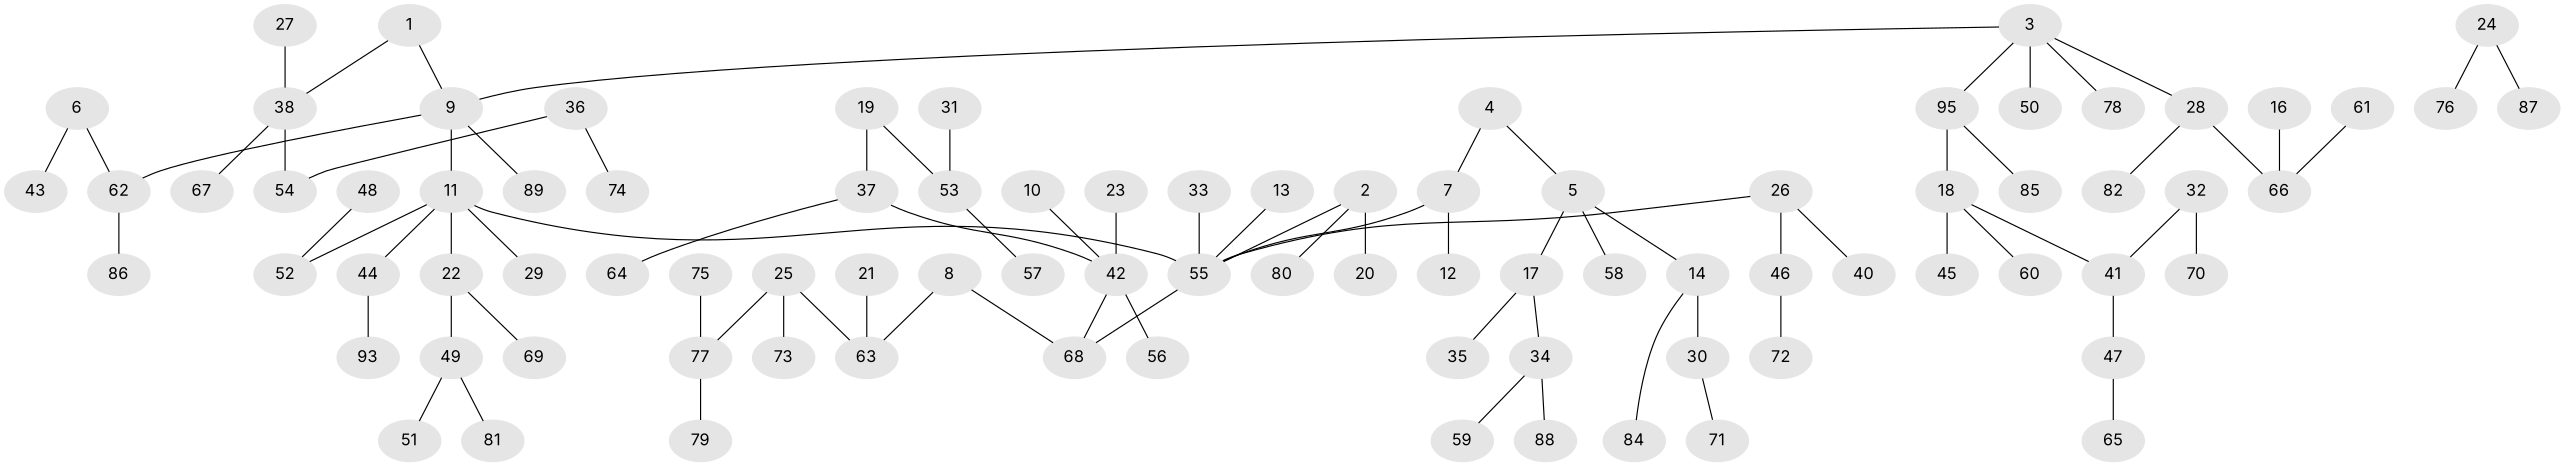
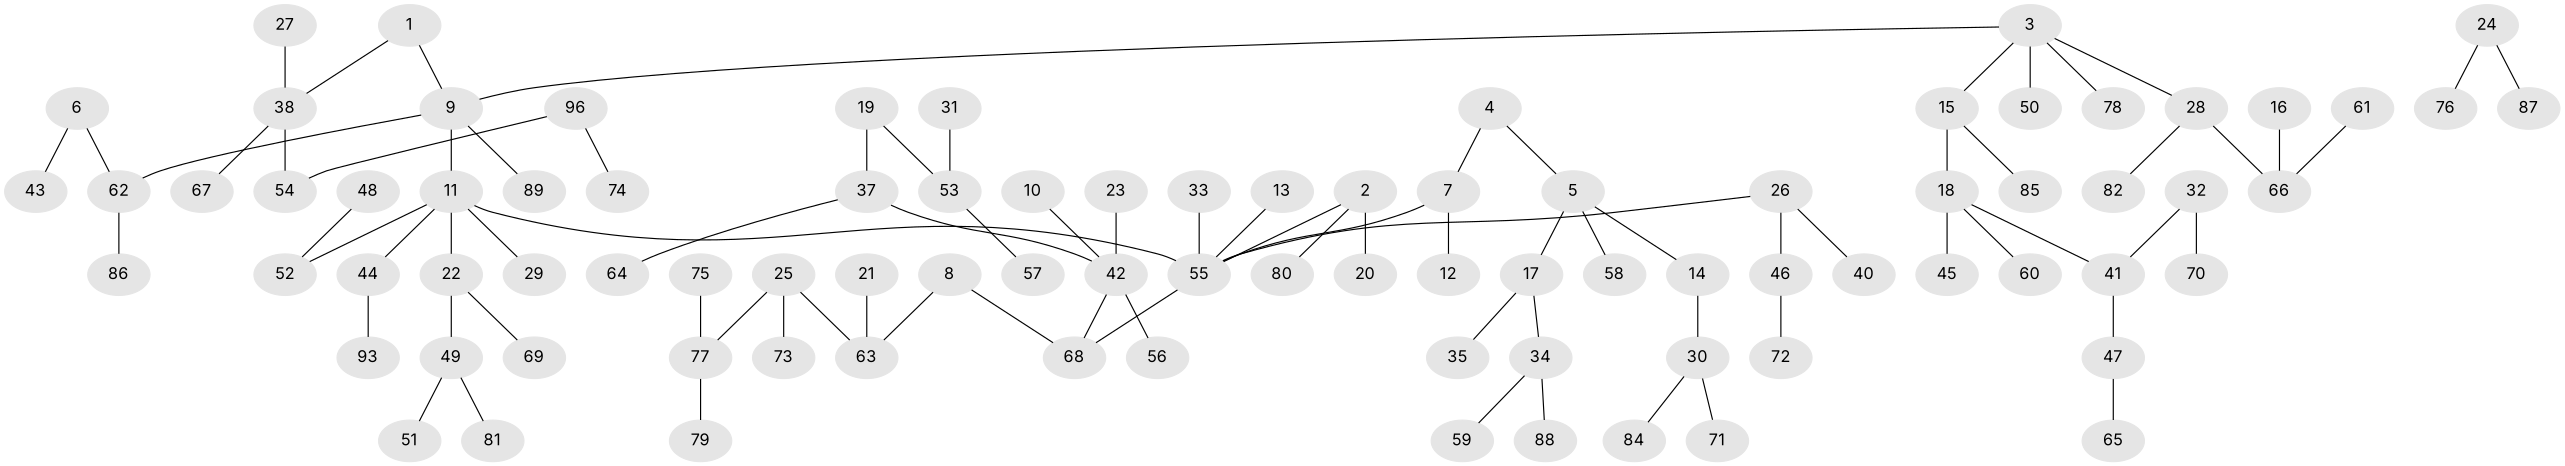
node "36": label "36" -> "96"
node "95": label "95" -> "15"
edge "14" -- "84": now "30" -- "84"
